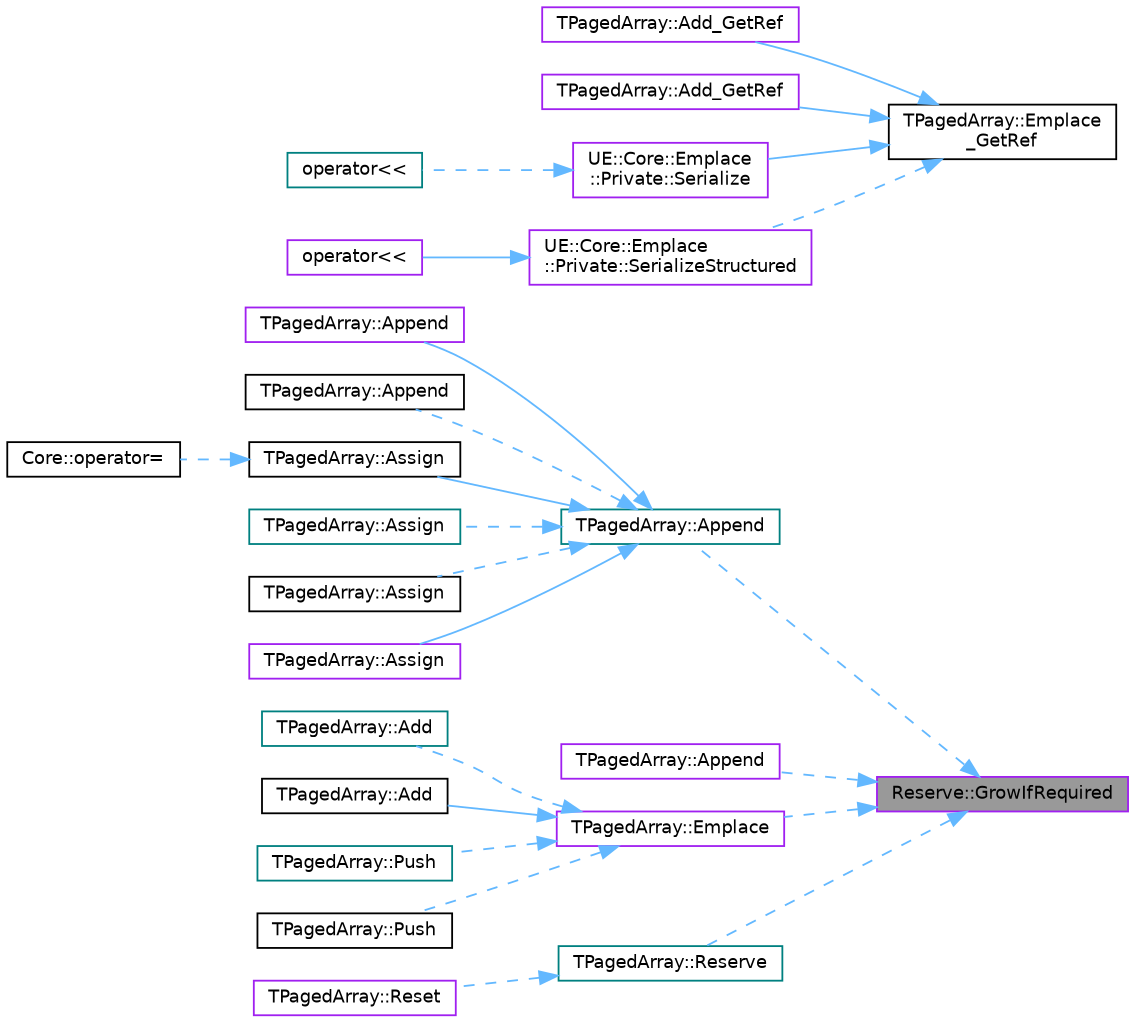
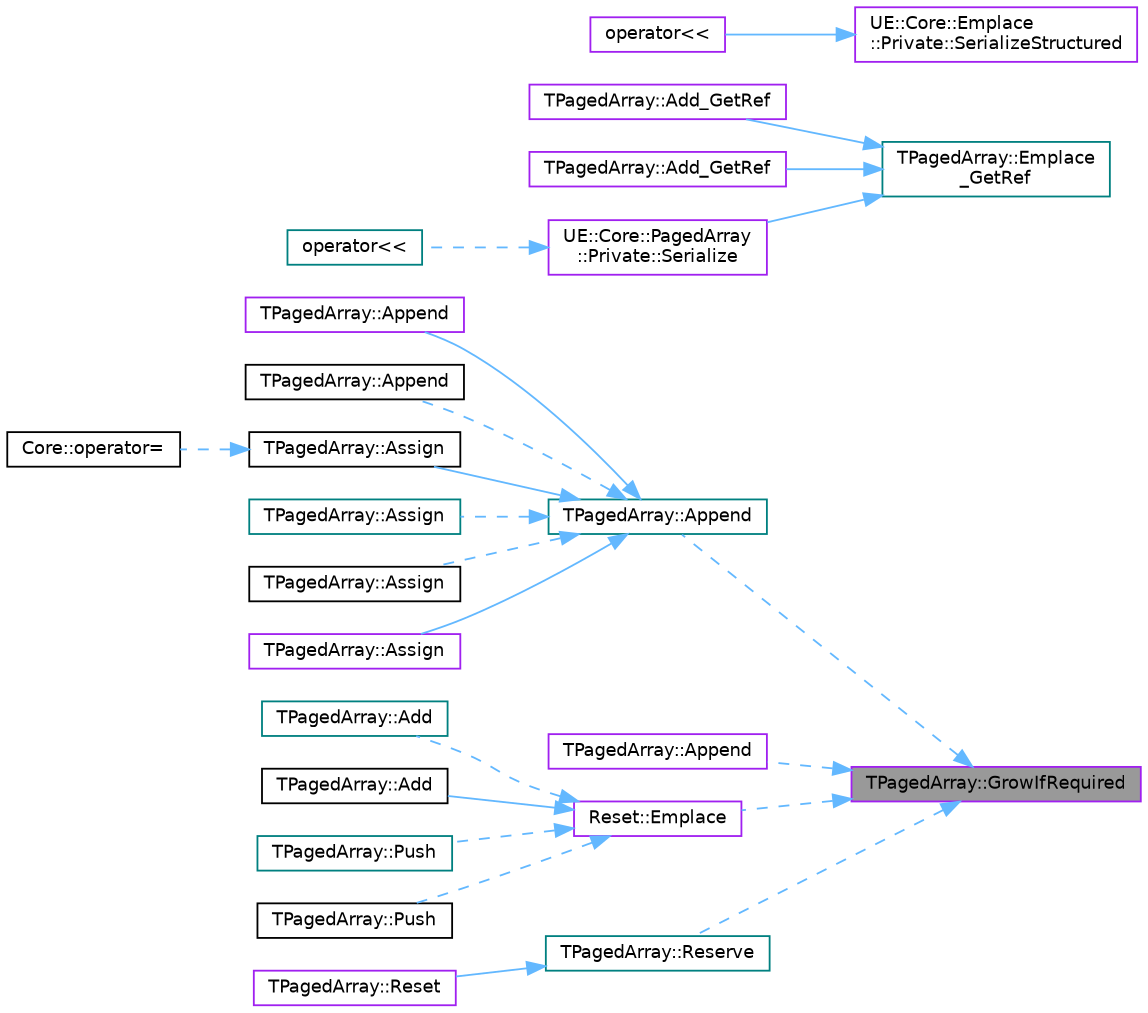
node "TPagedArray::Emplace _GetRef": color black -> teal
node "UE::Core::Emplace ::Private::Serialize": label "UE::Core::Emplace ::Private::Serialize" -> "UE::Core::PagedArray ::Private::Serialize"
edge "UE::Core::Emplace ::Private::SerializeStructured" -> "TPagedArray::Emplace _GetRef": removed
node "Reserve::GrowIfRequired": label "Reserve::GrowIfRequired" -> "TPagedArray::GrowIfRequired"
node "TPagedArray::Emplace": label "TPagedArray::Emplace" -> "Reset::Emplace"
edge "TPagedArray::Reset" -> "TPagedArray::Reserve": style dashed -> solid
